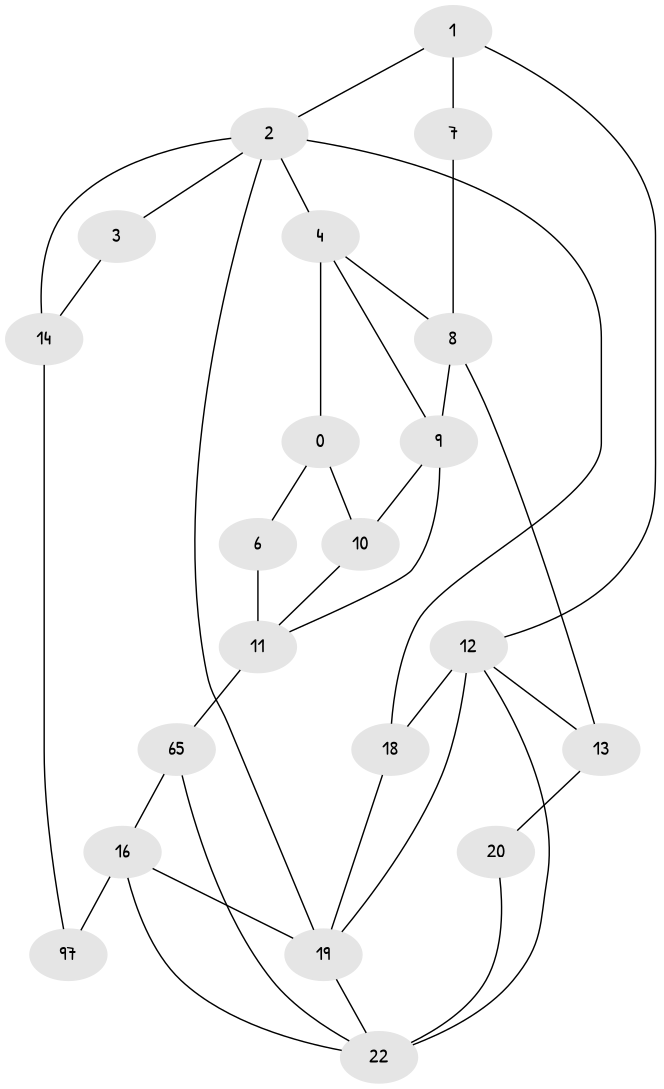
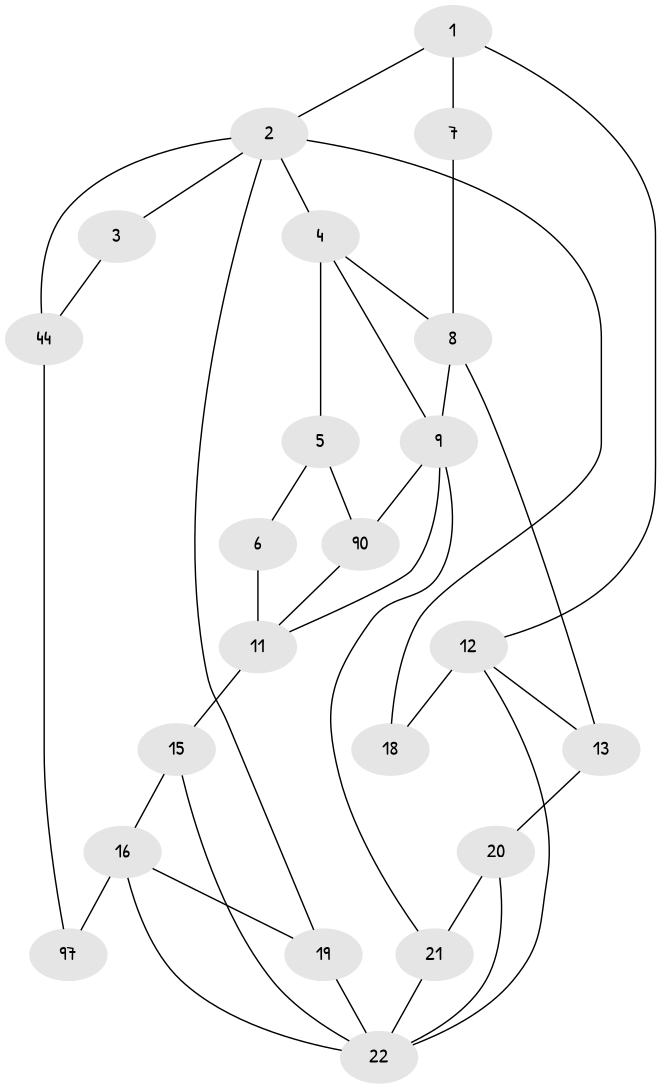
node "14": label "14" -> "44"
node "0": label "0" -> "5"
node "10": label "10" -> "90"
node "65": label "65" -> "15"
edge "12" -- "19": removed
edge "18" -- "19": removed
node "21": added
